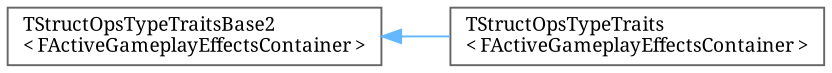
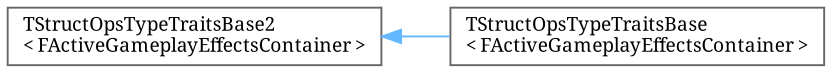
node "TStructOpsTypeTraits < FActiveGameplayEffectsContainer >": label "TStructOpsTypeTraits < FActiveGameplayEffectsContainer >" -> "TStructOpsTypeTraitsBase < FActiveGameplayEffectsContainer >"
